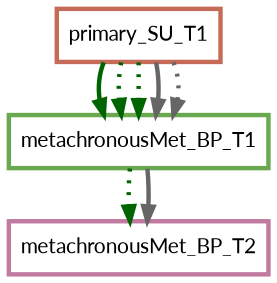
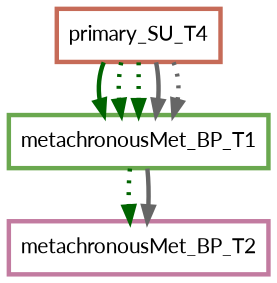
node "primary_SU_T1": label "primary_SU_T1" -> "primary_SU_T4"
